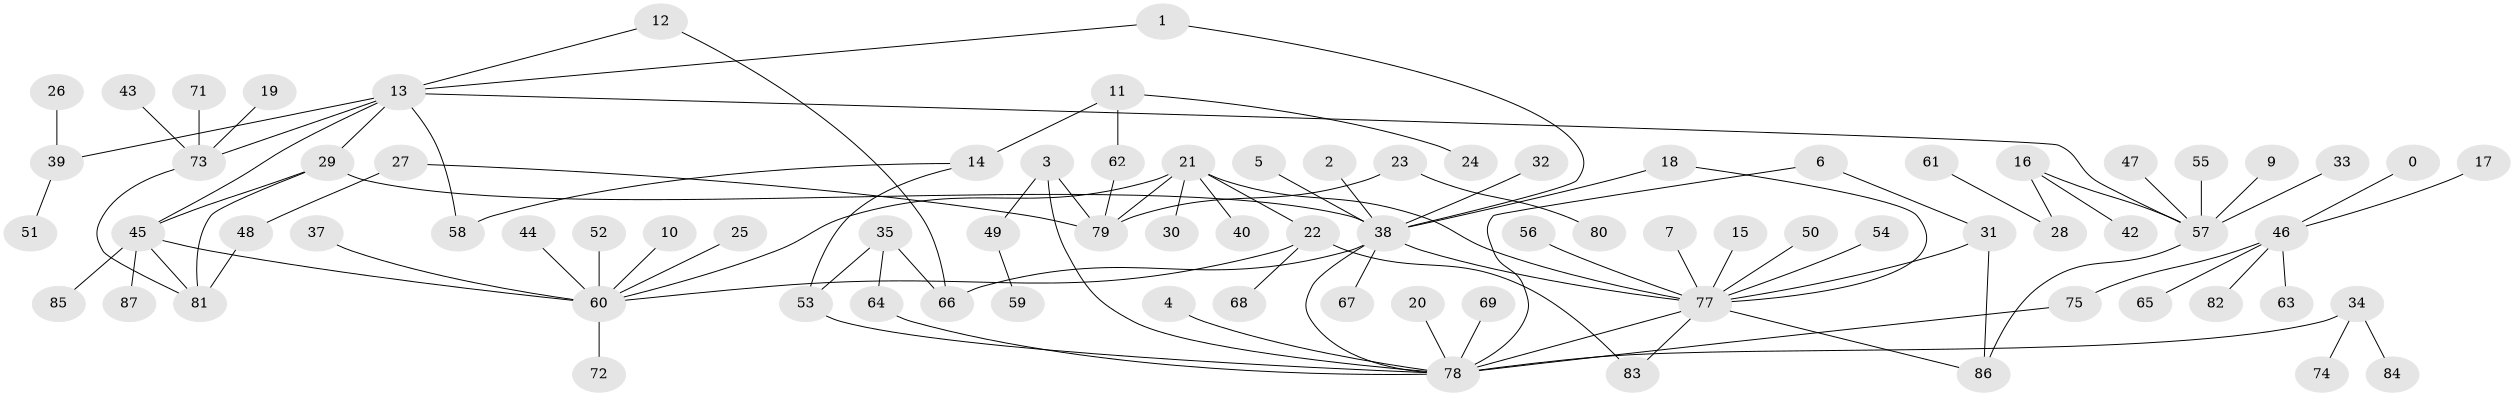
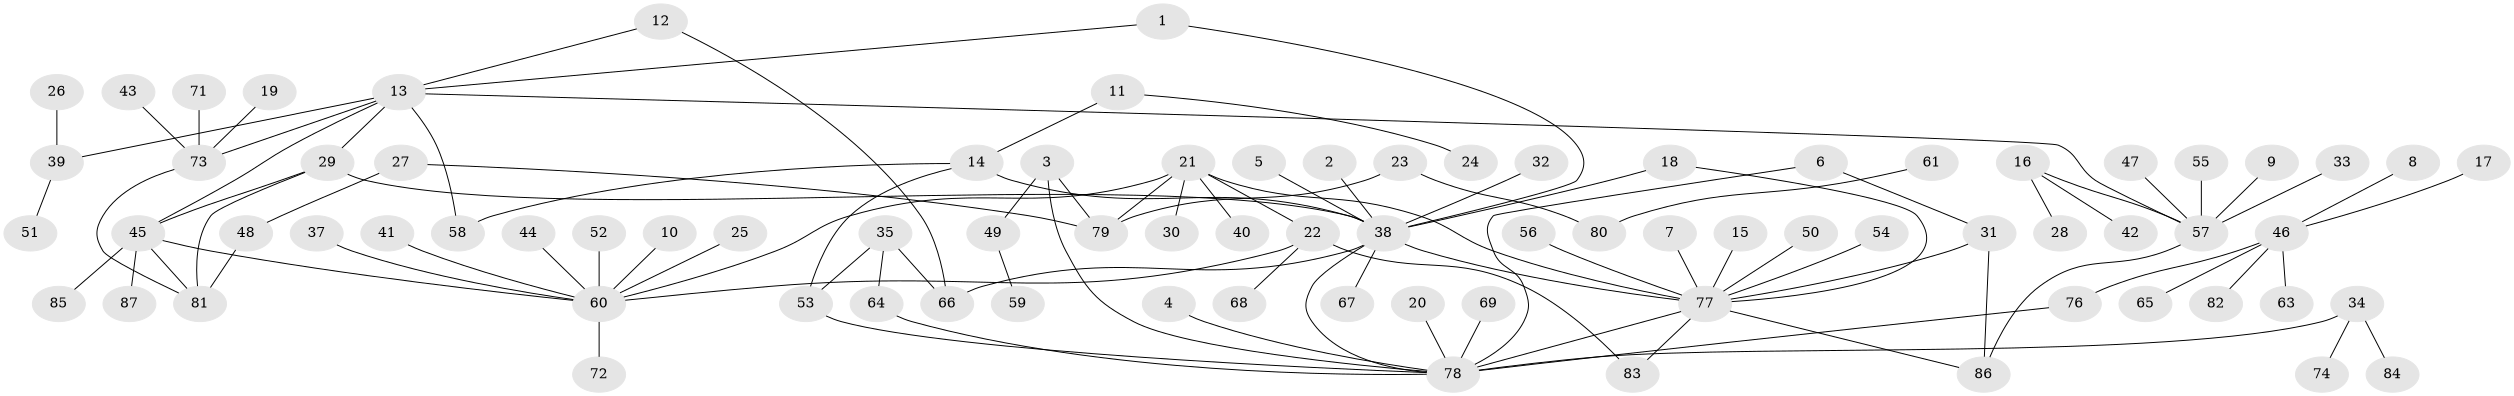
node "62": removed
node "0": label "0" -> "8"
edge "14" -- "38": added
edge "61" -- "28": now "61" -- "80"
node "41": added
node "75": label "75" -> "76"
